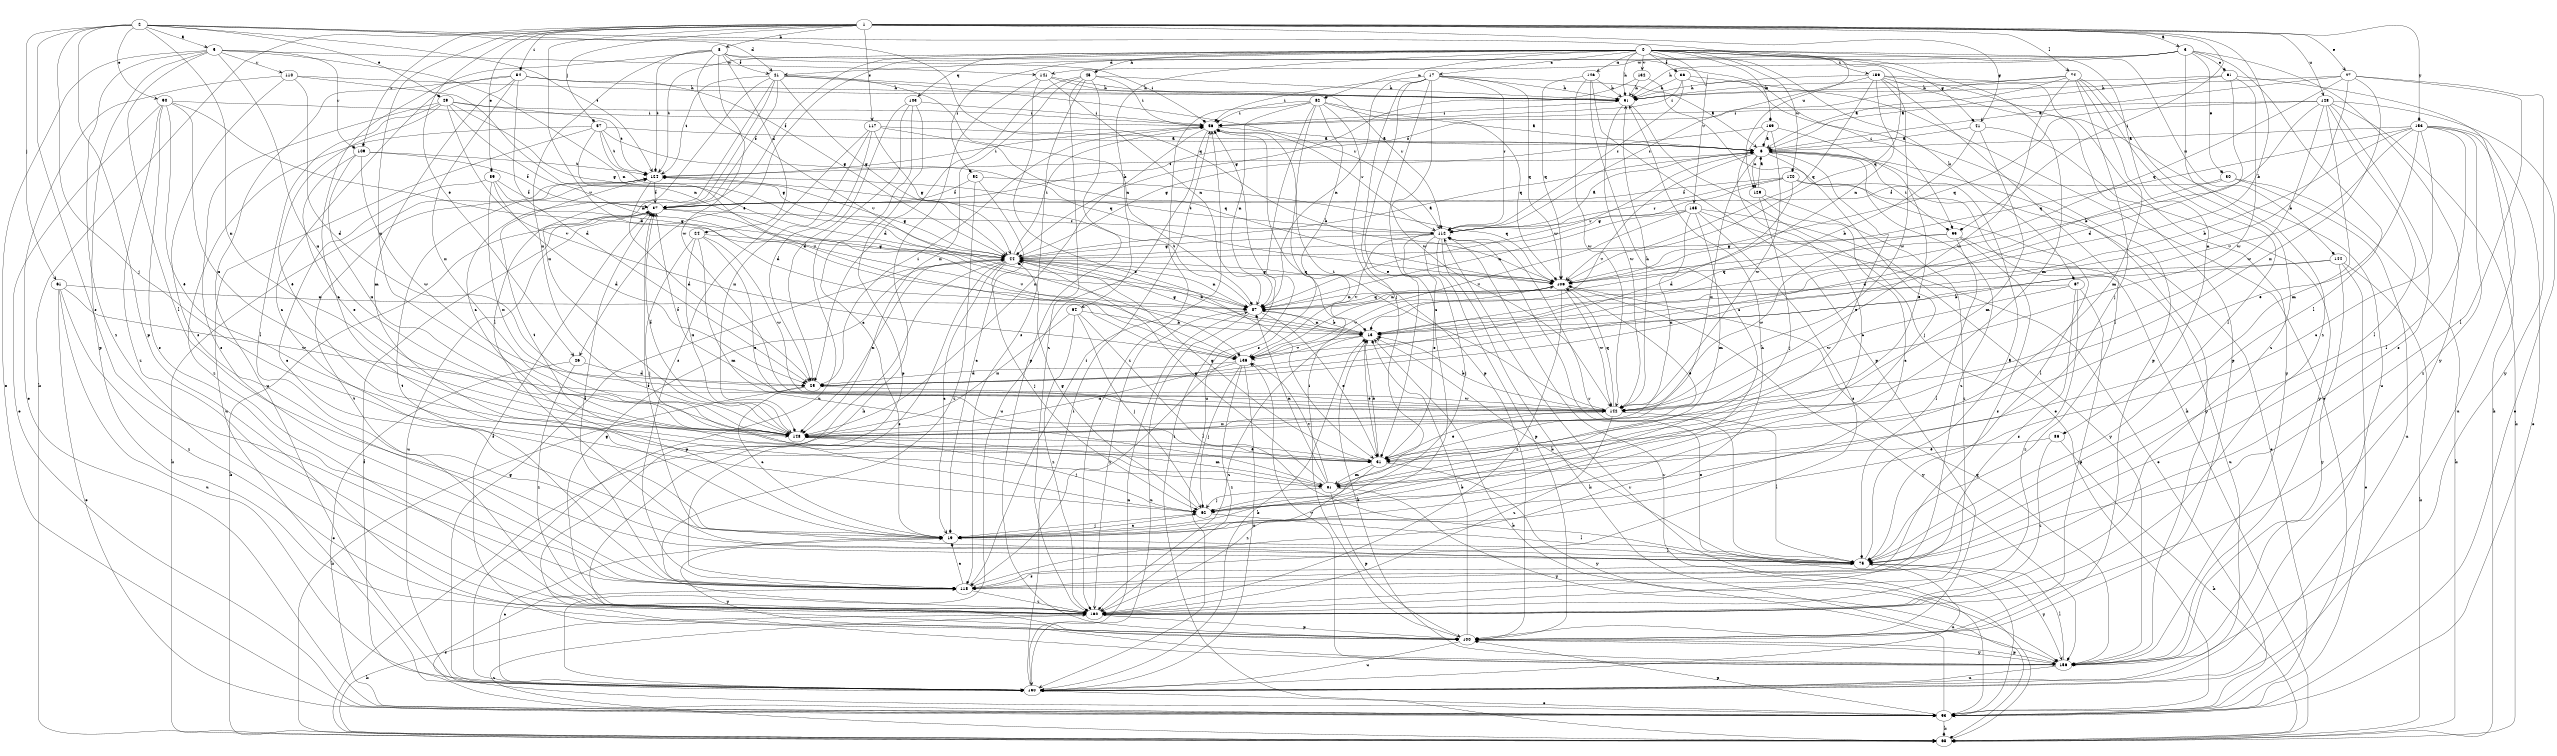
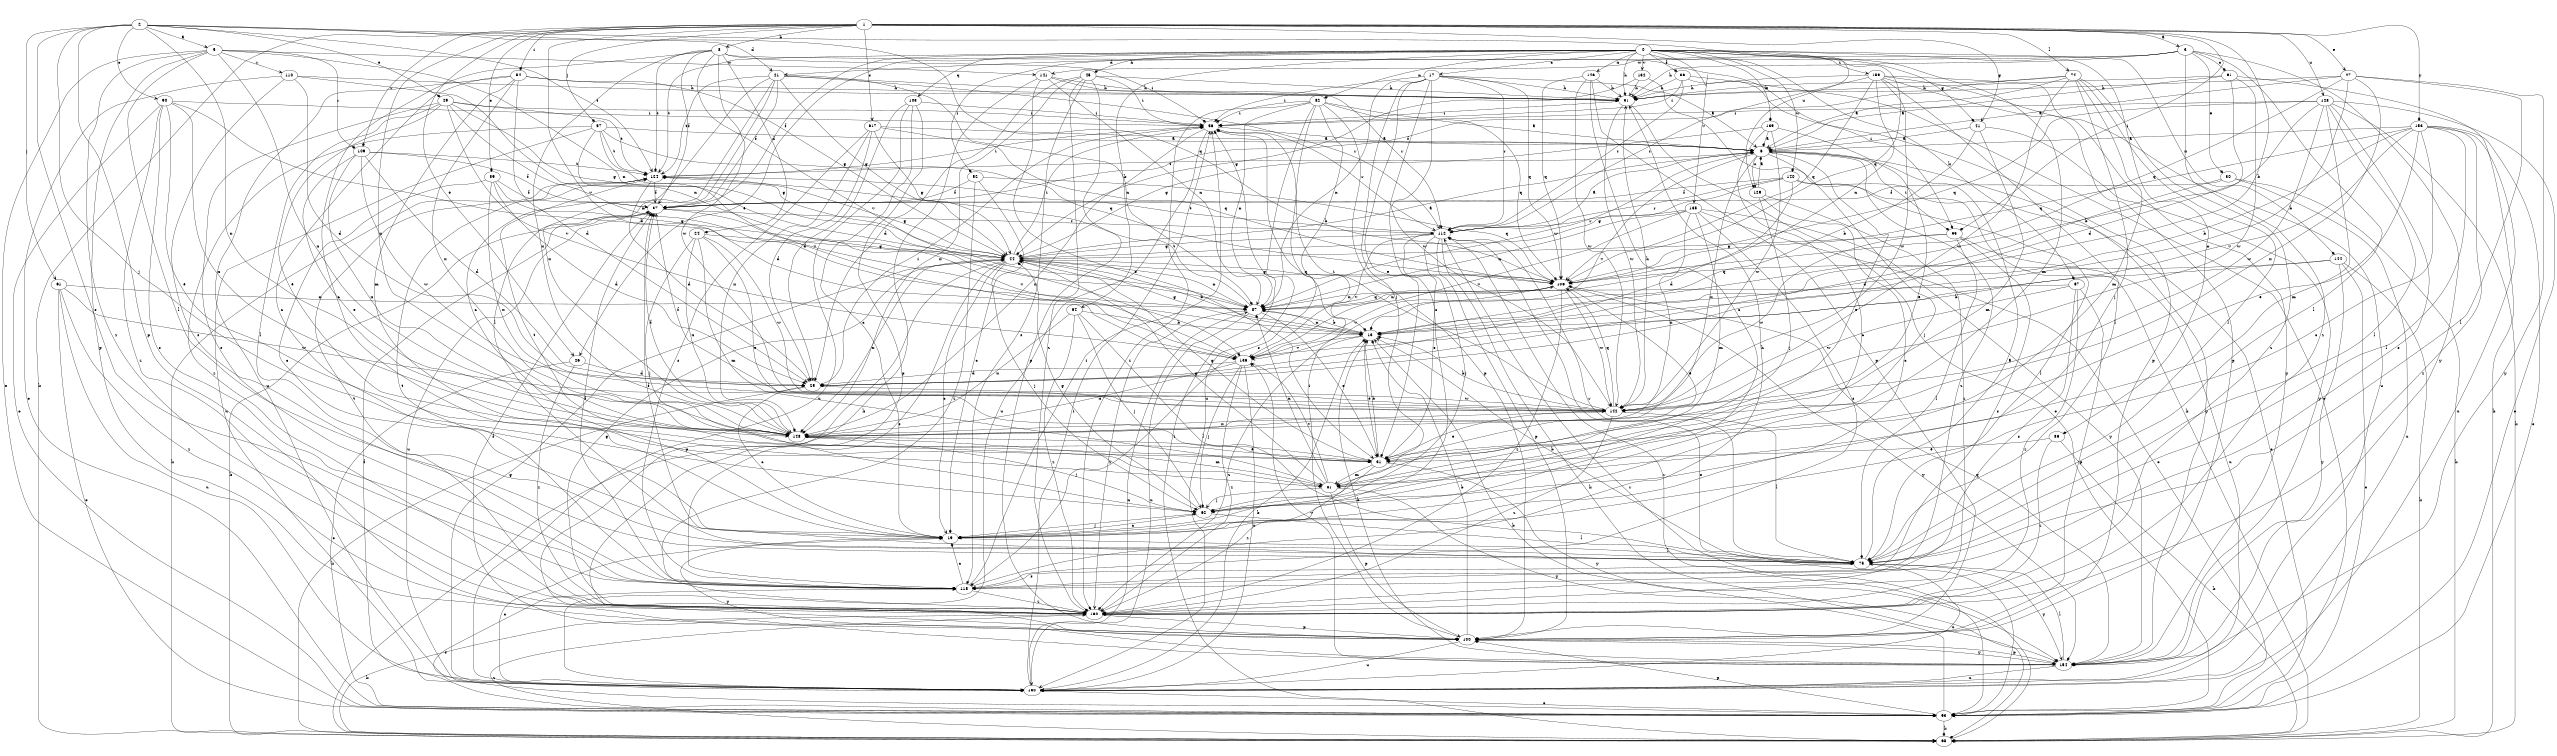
edge "8" -> "21": now "8" -> "37"
node "117": label "117" -> "617"
edge "109" -> "25": added, label "d"
node "156": label "156" -> "154"
